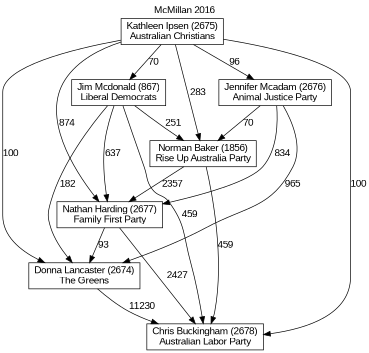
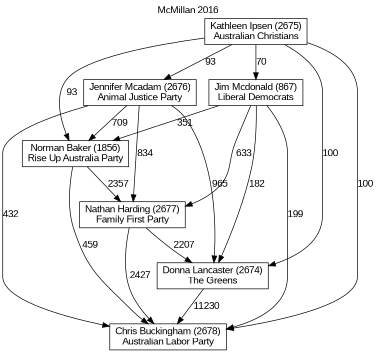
edge "Kathleen Ipsen (2675) Australian Christians" -> "Jennifer Mcadam (2676) Animal Justice Party": label "96" -> "93"
edge "Kathleen Ipsen (2675) Australian Christians" -> "Norman Baker (1856) Rise Up Australia Party": label "283" -> "93"
edge "Kathleen Ipsen (2675) Australian Christians" -> "Nathan Harding (2677) Family First Party": removed, label "874"
edge "Jim Mcdonald (867) Liberal Democrats" -> "Norman Baker (1856) Rise Up Australia Party": label "251" -> "351"
edge "Jennifer Mcadam (2676) Animal Justice Party" -> "Norman Baker (1856) Rise Up Australia Party": label "70" -> "709"
edge "Jim Mcdonald (867) Liberal Democrats" -> "Nathan Harding (2677) Family First Party": label "637" -> "633"
edge "Jim Mcdonald (867) Liberal Democrats" -> "Chris Buckingham (2678) Australian Labor Party": label "459" -> "199"
edge "Jennifer Mcadam (2676) Animal Justice Party" -> "Chris Buckingham (2678) Australian Labor Party": added, label "432"
edge "Nathan Harding (2677) Family First Party" -> "Donna Lancaster (2674) The Greens": label "93" -> "2207"
